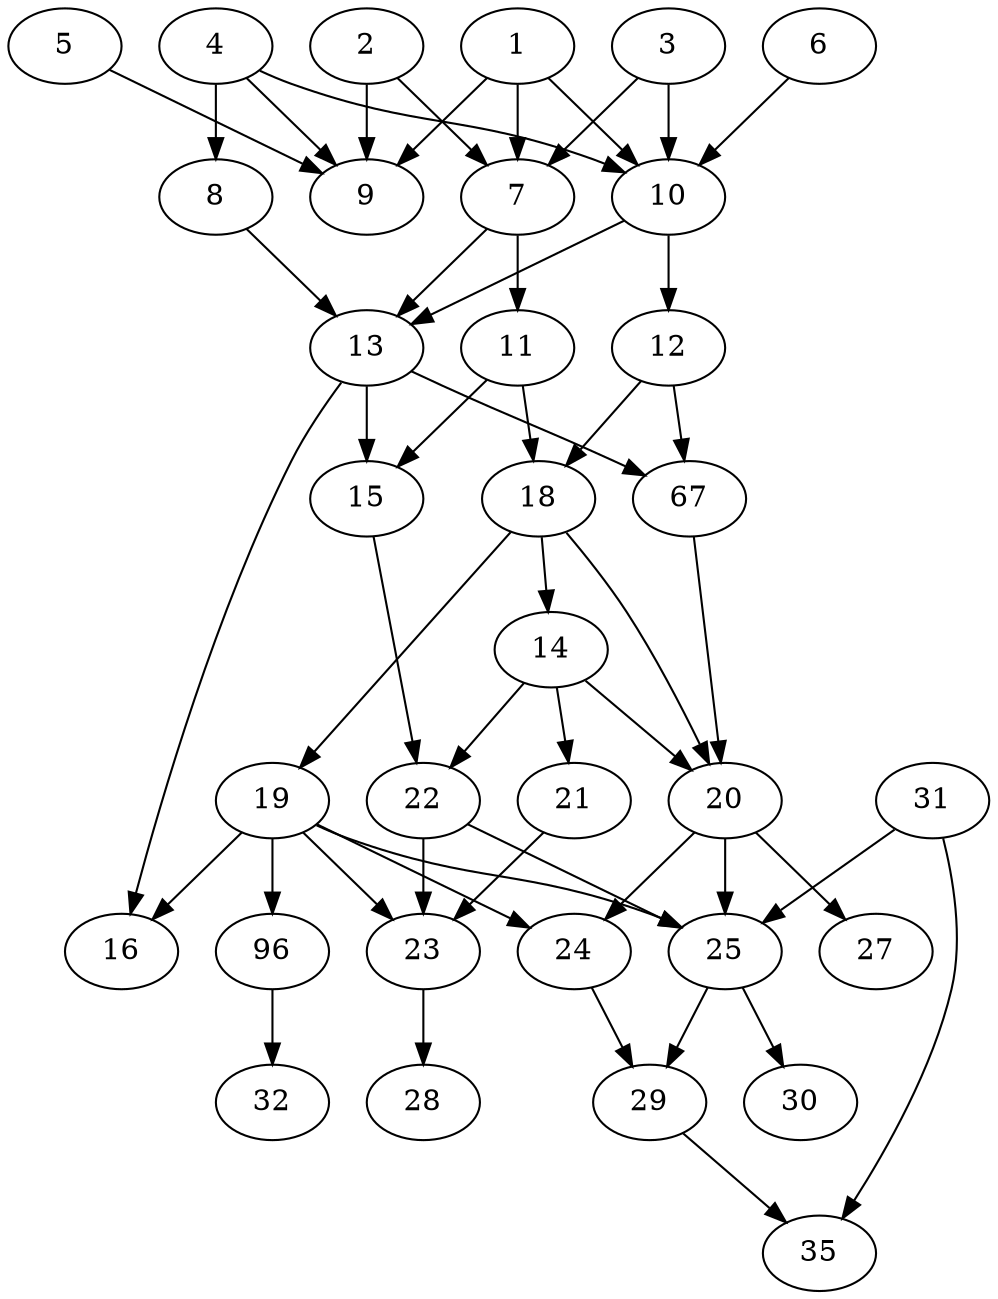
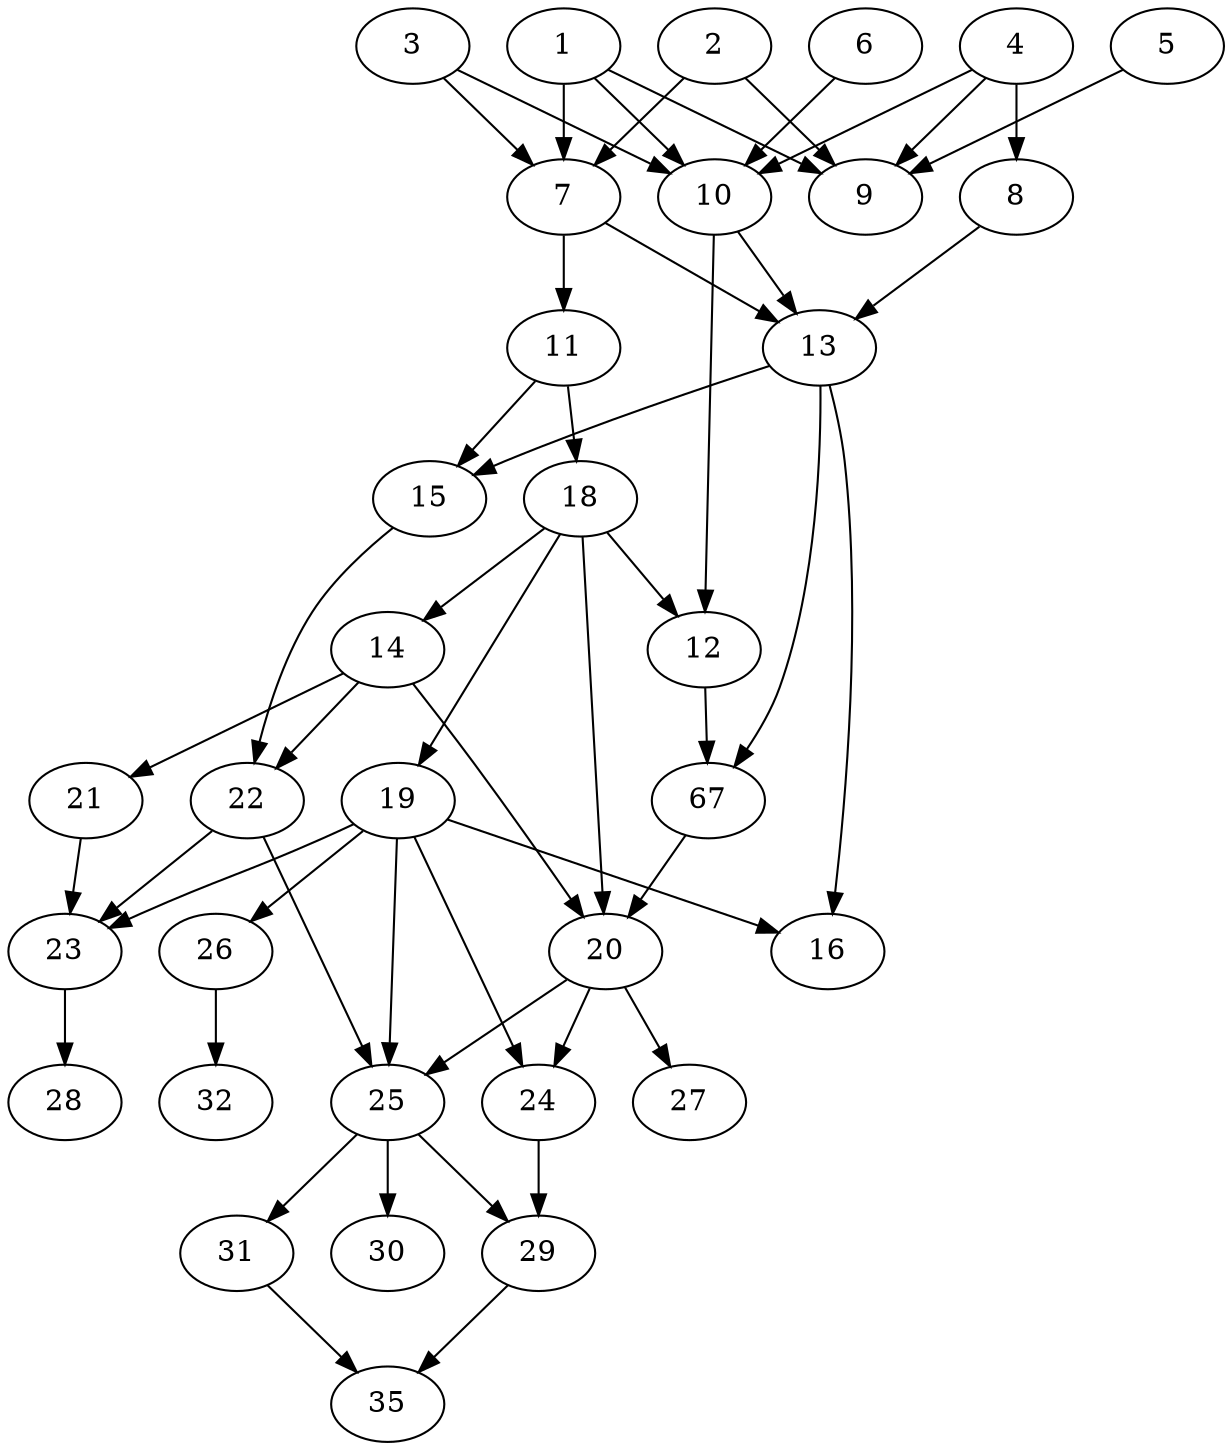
edge "12" -> "18": reversed
edge "31" -> "25": reversed
node "96": label "96" -> "26"
